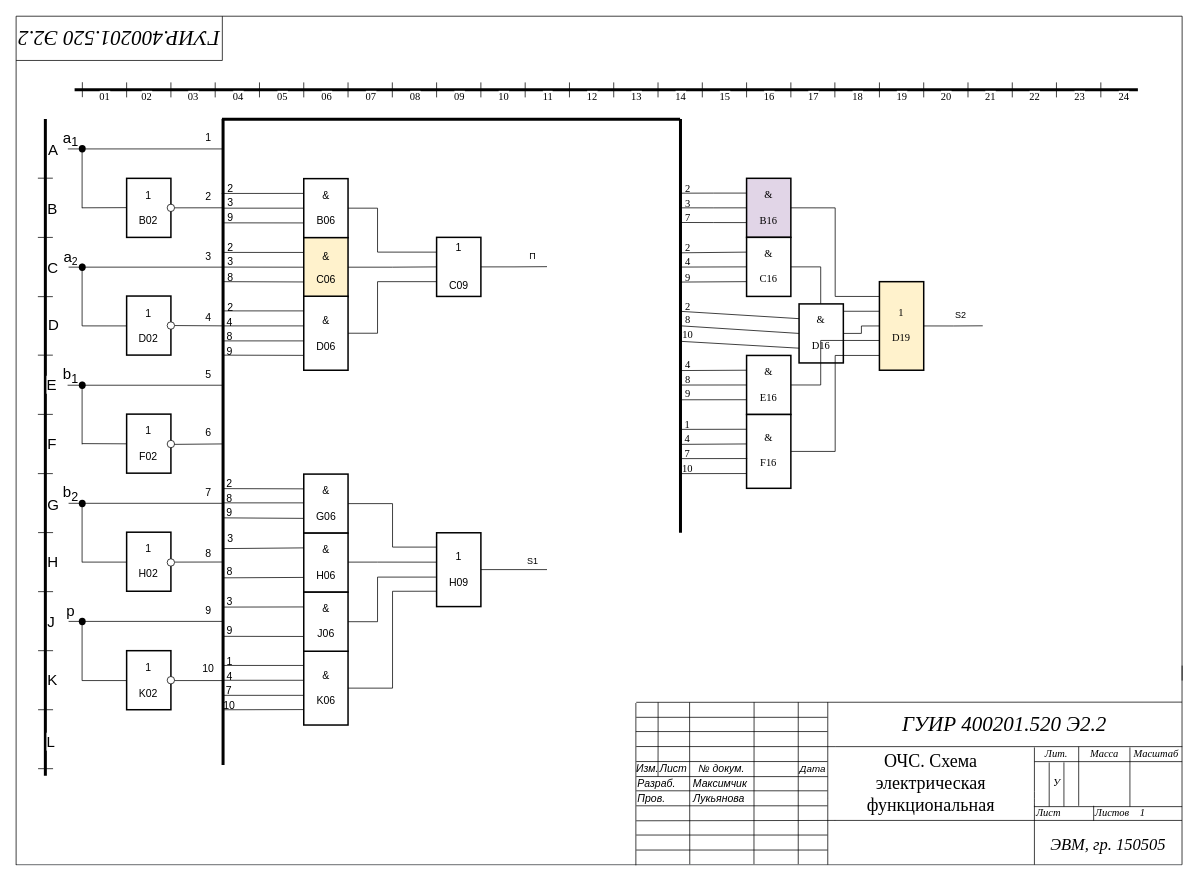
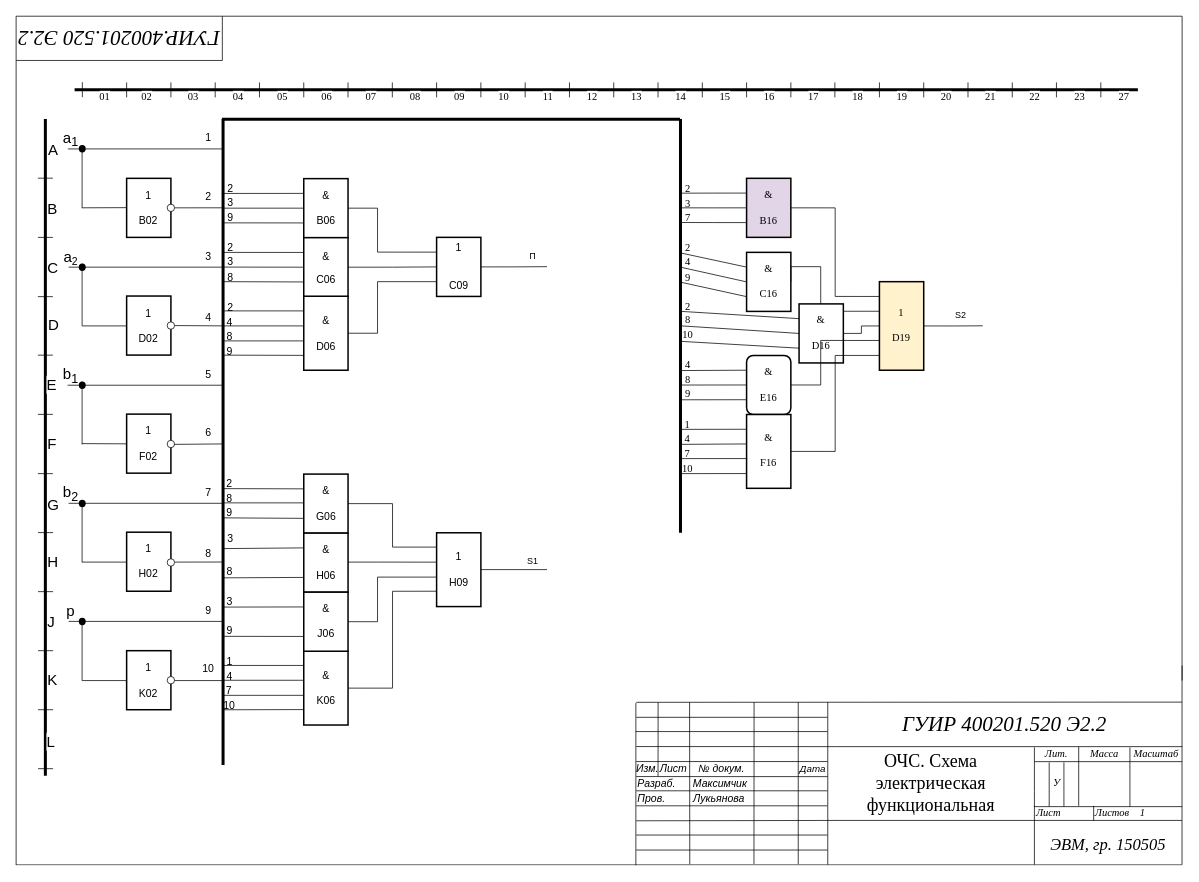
node "24": label "24" -> "27"
node "& C06": fillcolor #fff2cc -> #ffffff
node "&C16": moved (769, 267) -> (769, 282)
node "&E16": shape rectangle -> rounded rectangle
